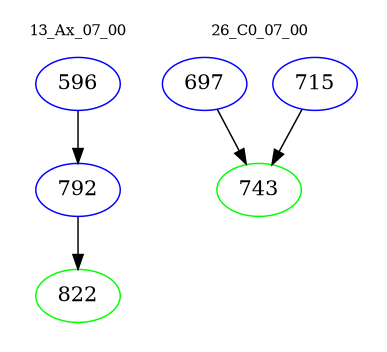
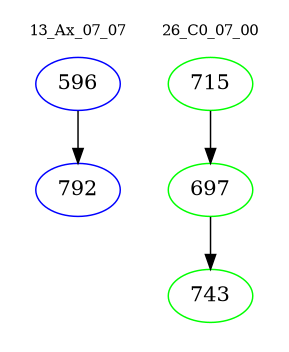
cluster "13_Ax_07_00": label "13_Ax_07_00" -> "13_Ax_07_07"
node "697": color blue -> green
node "715": color blue -> green
edge "715" -> "743": now "715" -> "697"
node "822": removed
